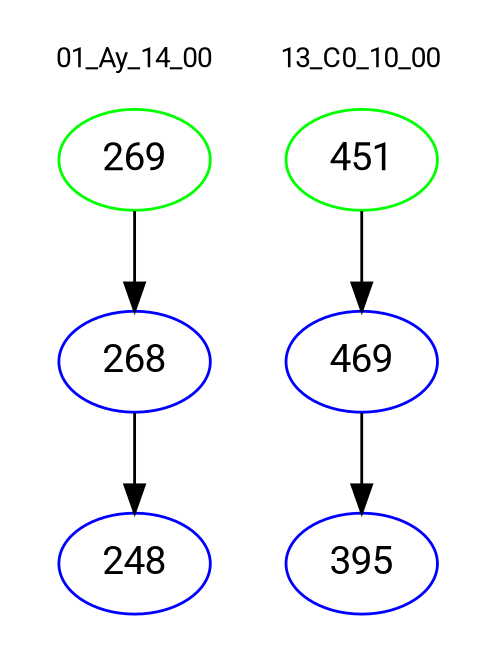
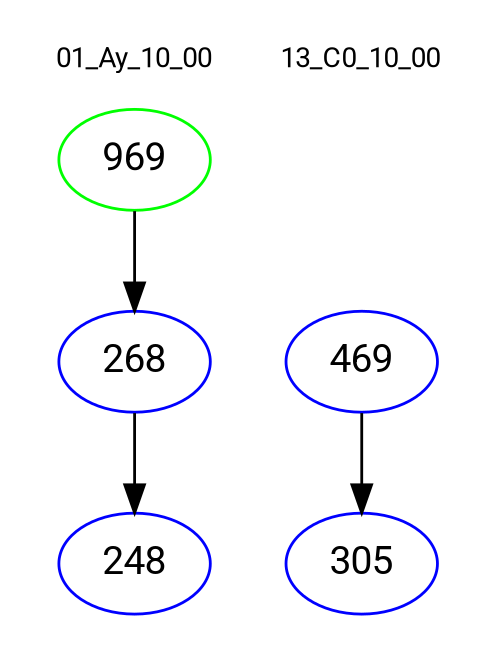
cluster "01_Ay_14_00": label "01_Ay_14_00" -> "01_Ay_10_00"
node "269": label "269" -> "969"
node "451": removed
node "395": label "395" -> "305"
